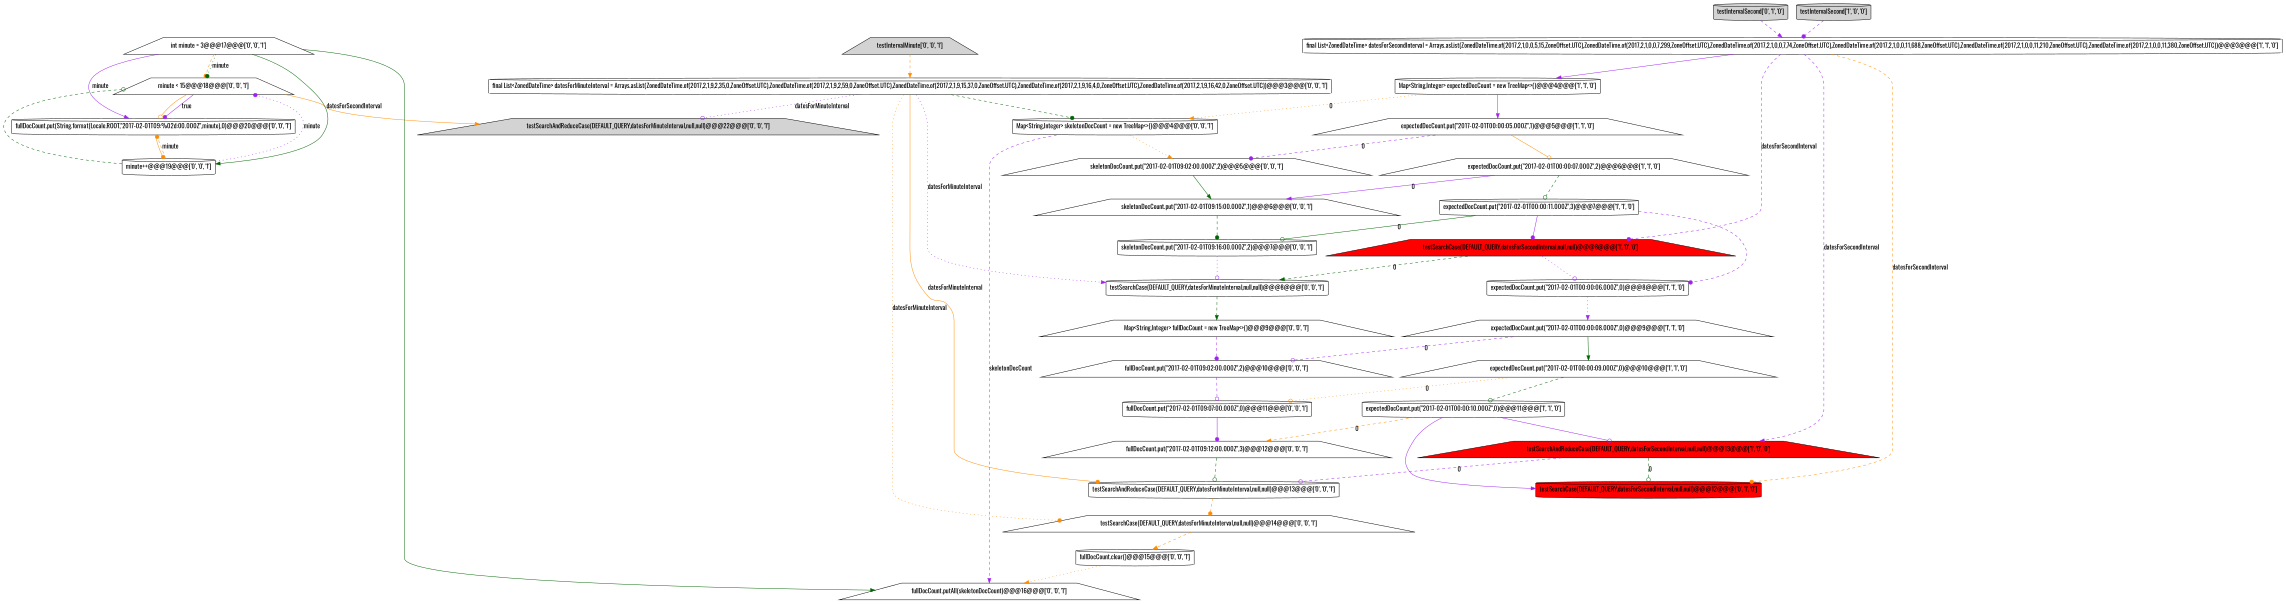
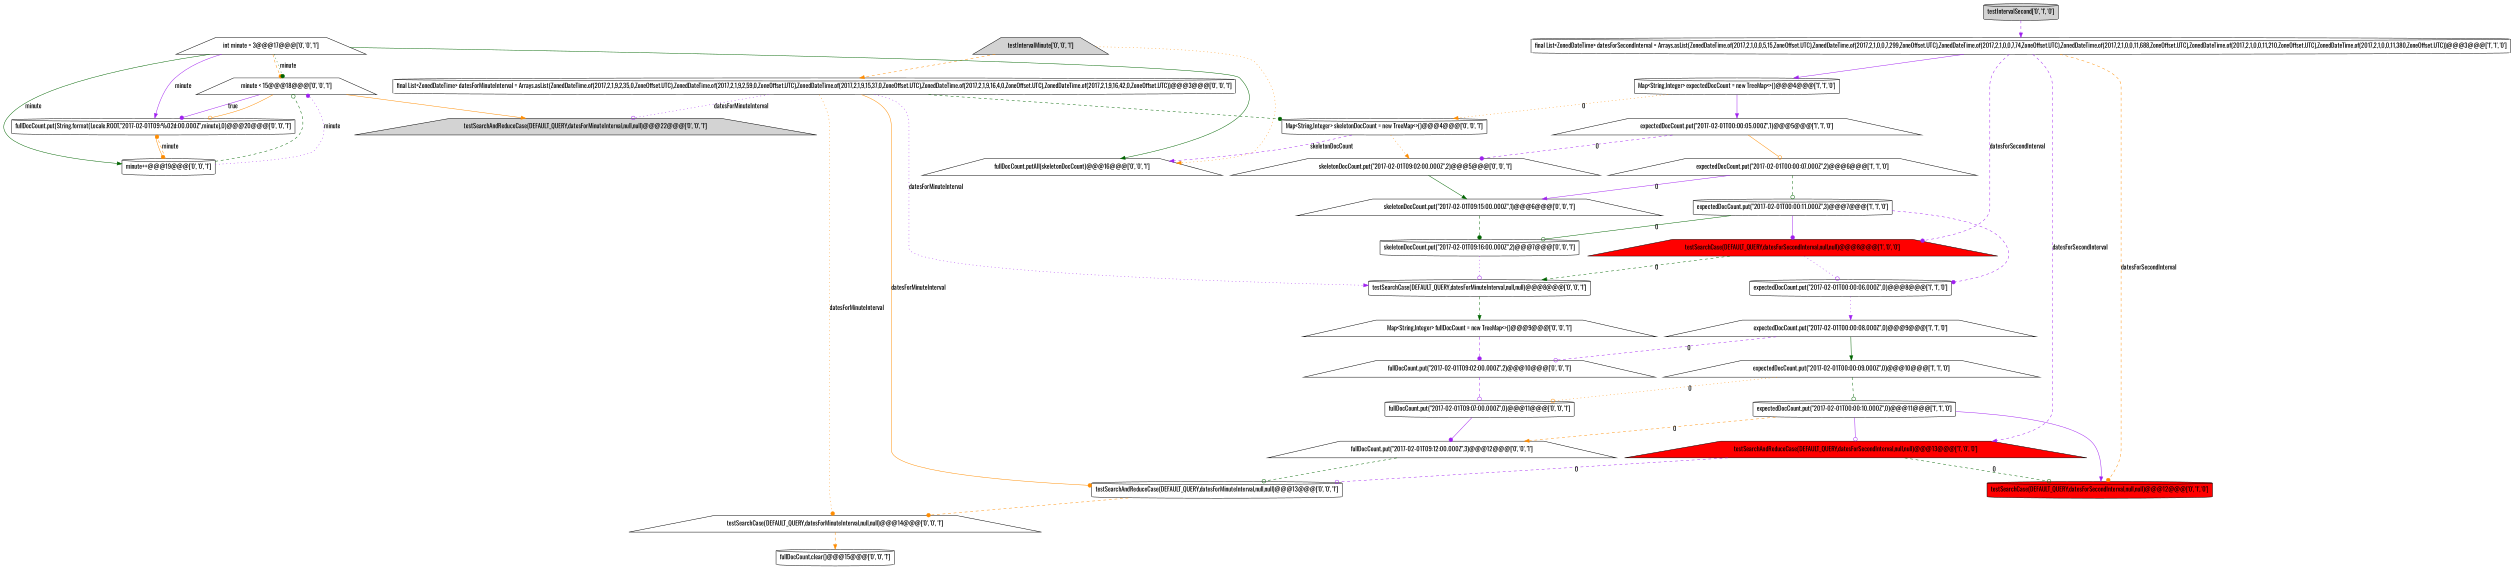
node "testIntervalSecond['1', '0', '0']": removed
edge "int minute = 3@@@17@@@['0', '0', '1']" -> "minute++@@@19@@@['0', '0', '1']": label "datesForSecondInterval" -> "minute"
edge "fullDocCount.clear()@@@15@@@['0', '0', '1']" -> "fullDocCount.putAll(skeletonDocCount)@@@16@@@['0', '0', '1']": now "testIntervalMinute['0', '0', '1']" -> "fullDocCount.putAll(skeletonDocCount)@@@16@@@['0', '0', '1']"
